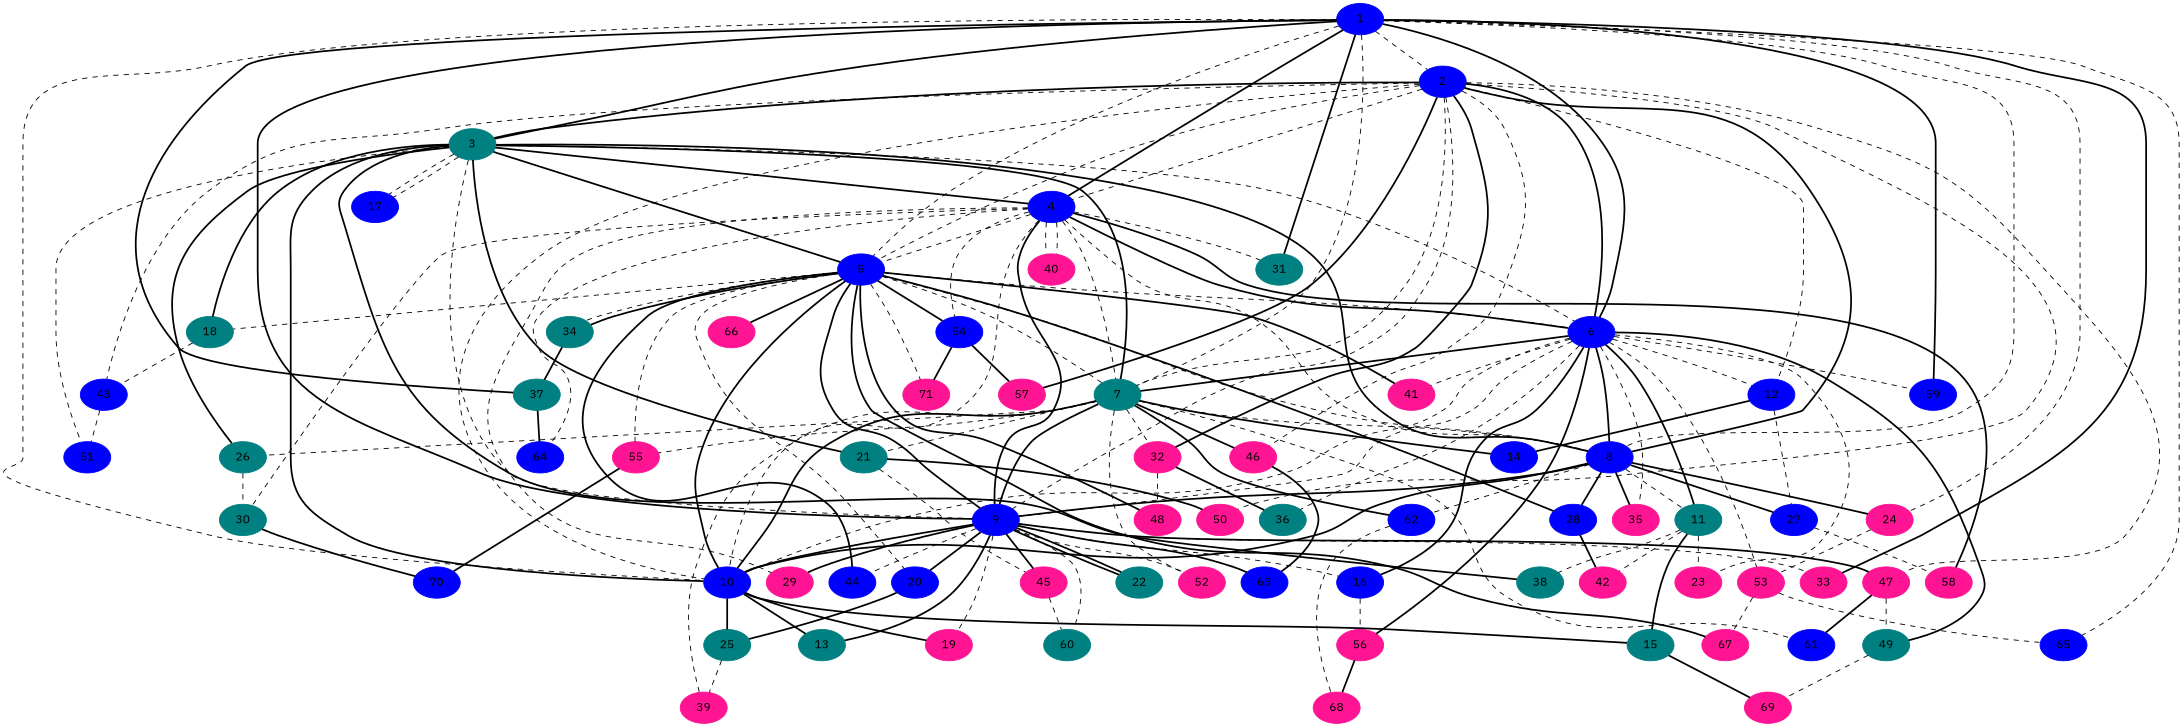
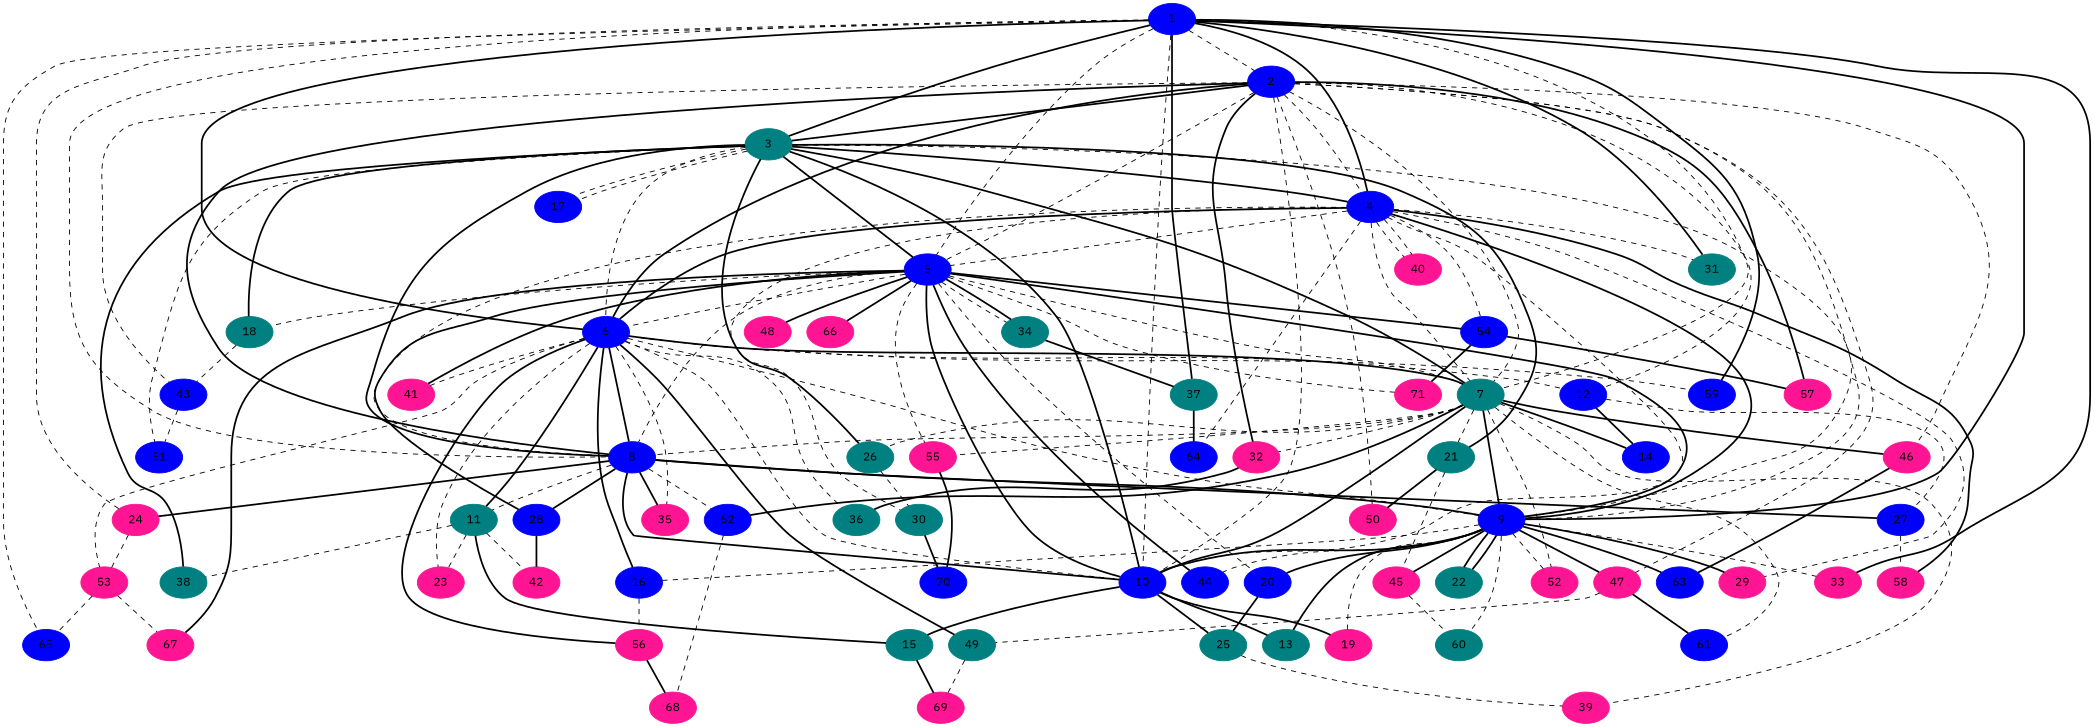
edge "32" -- "48": removed
